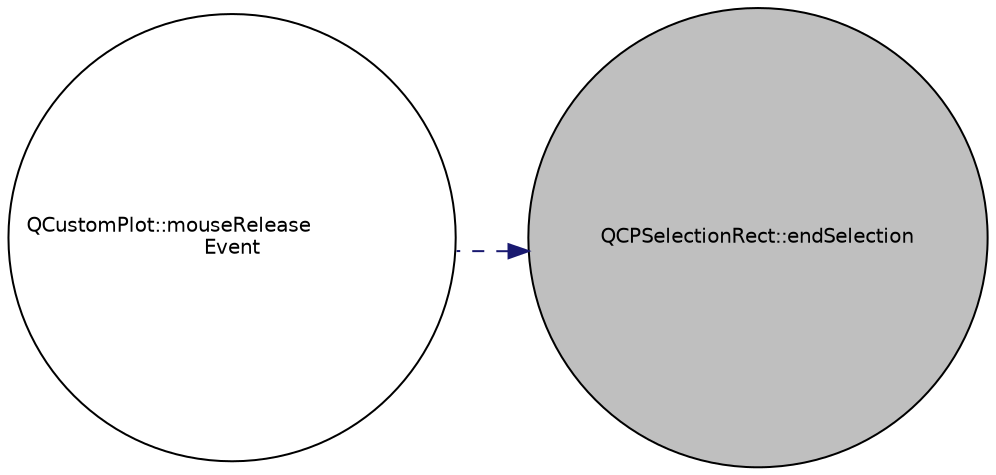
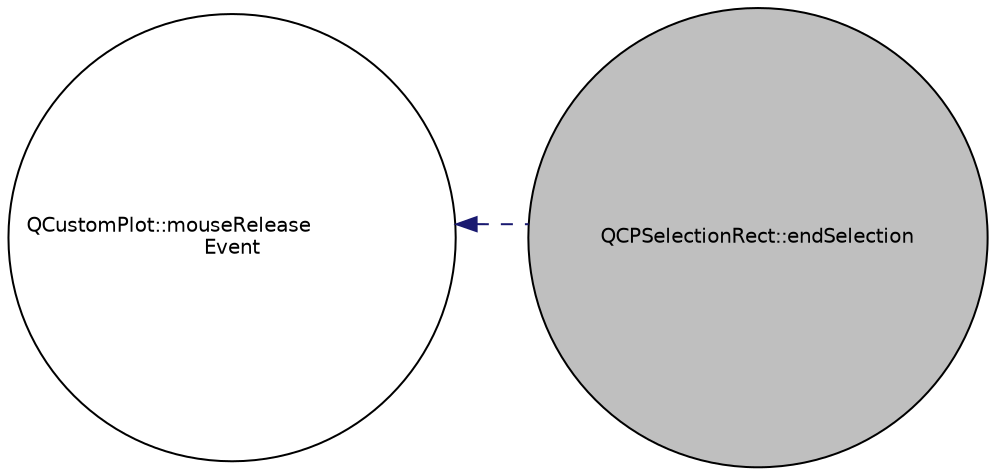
edge "QCustomPlot::mouseRelease Event" -> "QCPSelectionRect::endSelection": reversed
